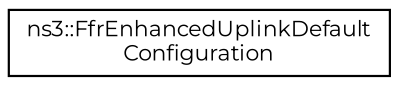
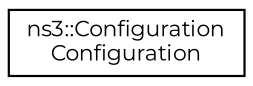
node "ns3::FfrEnhancedUplinkDefault Configuration": label "ns3::FfrEnhancedUplinkDefault Configuration" -> "ns3::Configuration Configuration"
